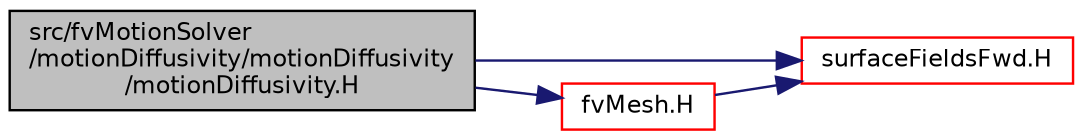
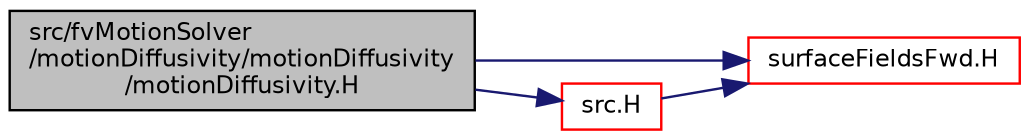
node "fvMesh.H": label "fvMesh.H" -> "src.H"
